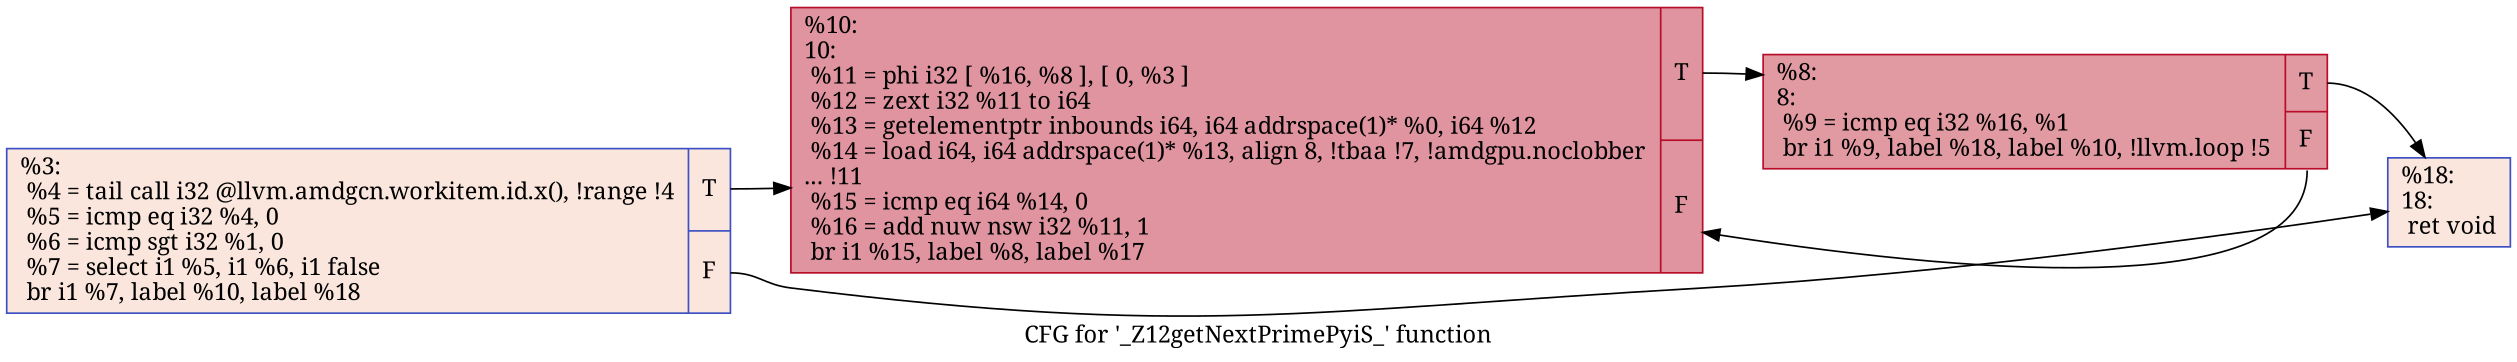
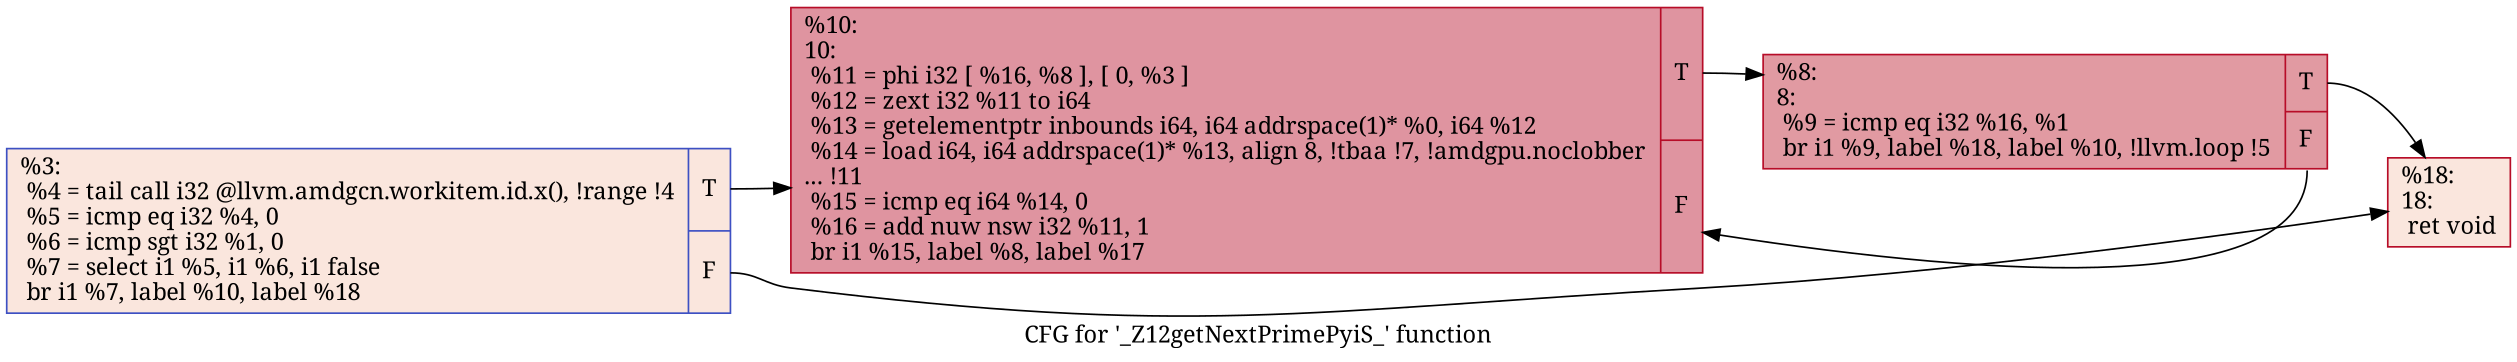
node "%18:": color #3d50c3ff -> #b70d28ff
